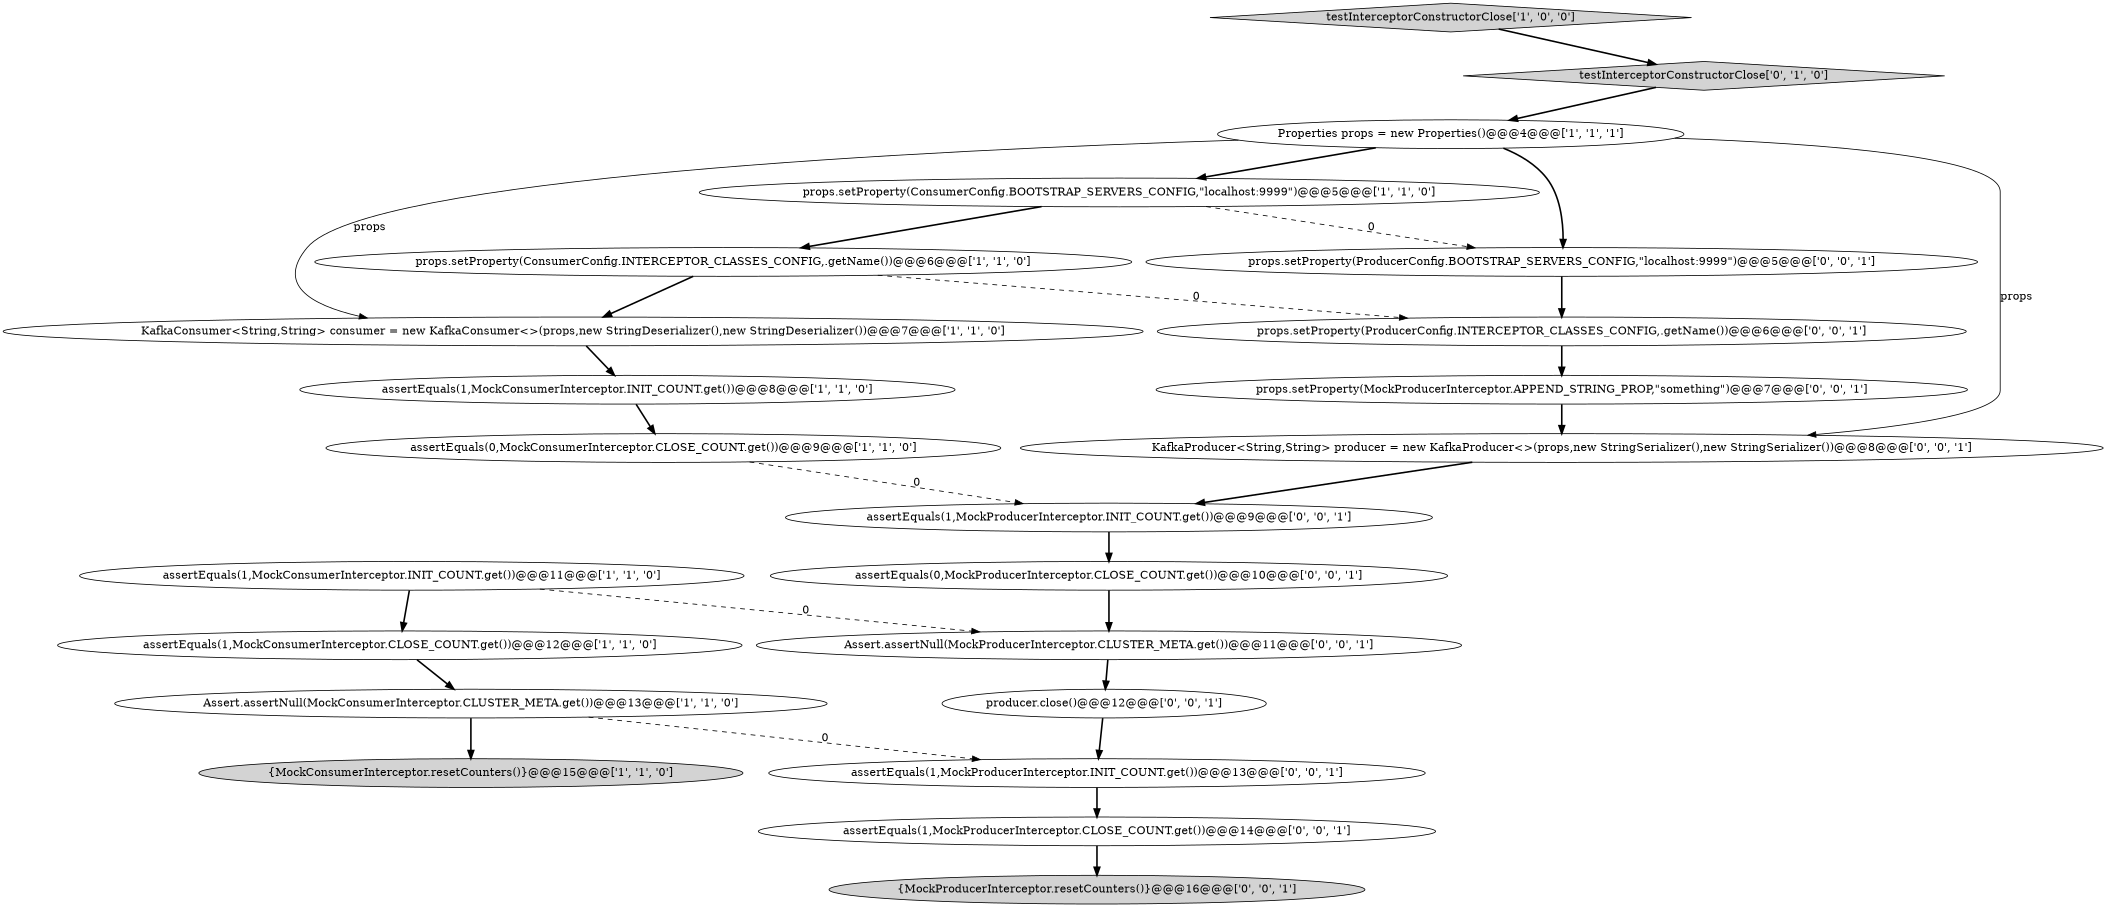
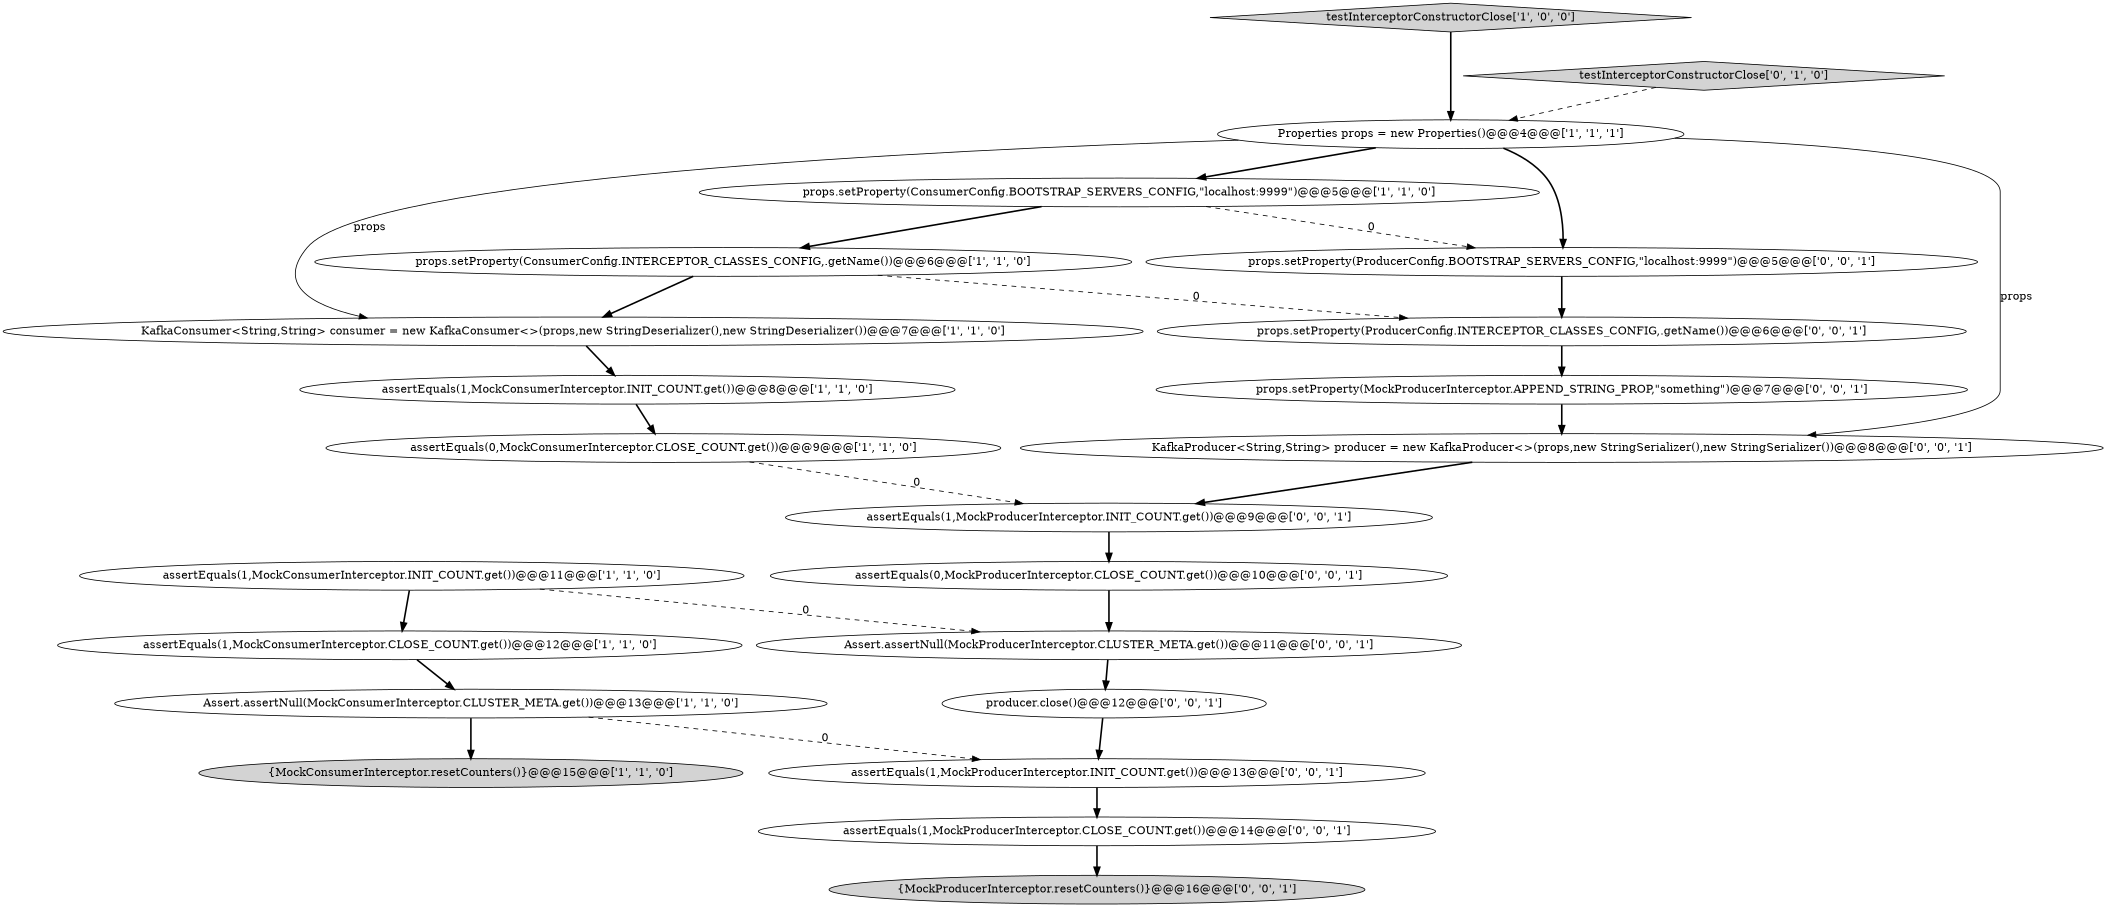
edge "testInterceptorConstructorClose['1', '0', '0']" -> "testInterceptorConstructorClose['0', '1', '0']": now "testInterceptorConstructorClose['1', '0', '0']" -> "Properties props = new Properties()@@@4@@@['1', '1', '1']"
edge "testInterceptorConstructorClose['0', '1', '0']" -> "Properties props = new Properties()@@@4@@@['1', '1', '1']": style bold -> dashed
